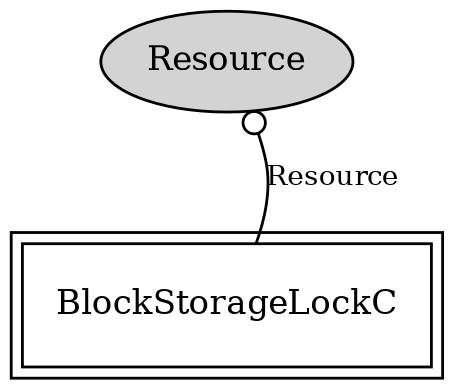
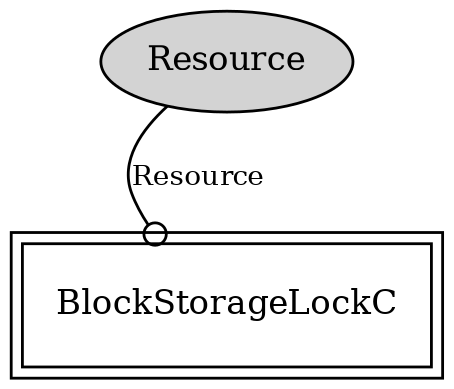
edge "BlockStorageLockC" -> "Resource": reversed
